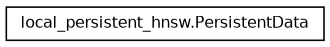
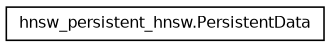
node "local_persistent_hnsw.PersistentData": label "local_persistent_hnsw.PersistentData" -> "hnsw_persistent_hnsw.PersistentData"
